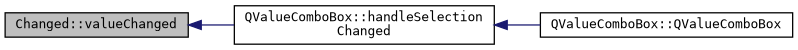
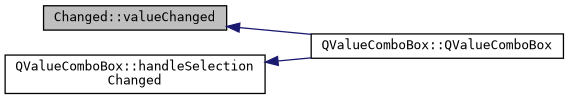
edge "QValueComboBox::handleSelection Changed" -> "Changed::valueChanged": now "QValueComboBox::QValueComboBox" -> "Changed::valueChanged"
